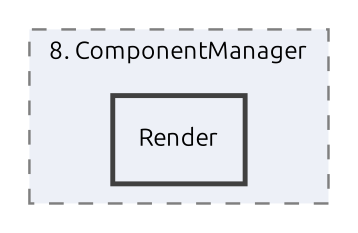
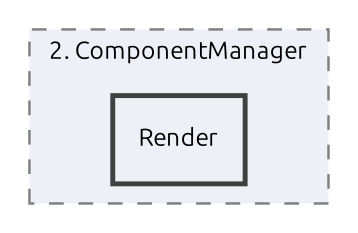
cluster "8. ComponentManager": label "8. ComponentManager" -> "2. ComponentManager"
